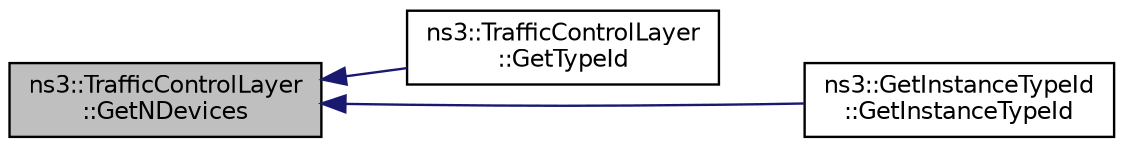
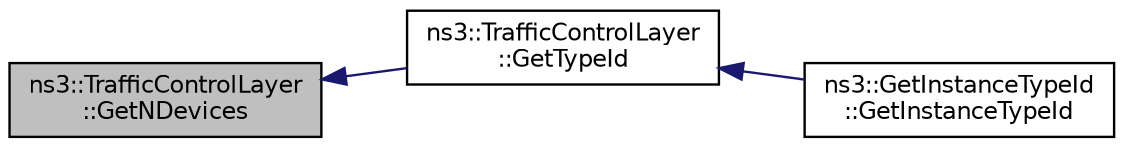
edge "ns3::GetInstanceTypeId ::GetInstanceTypeId" -> "ns3::TrafficControlLayer ::GetNDevices": now "ns3::GetInstanceTypeId ::GetInstanceTypeId" -> "ns3::TrafficControlLayer ::GetTypeId"
